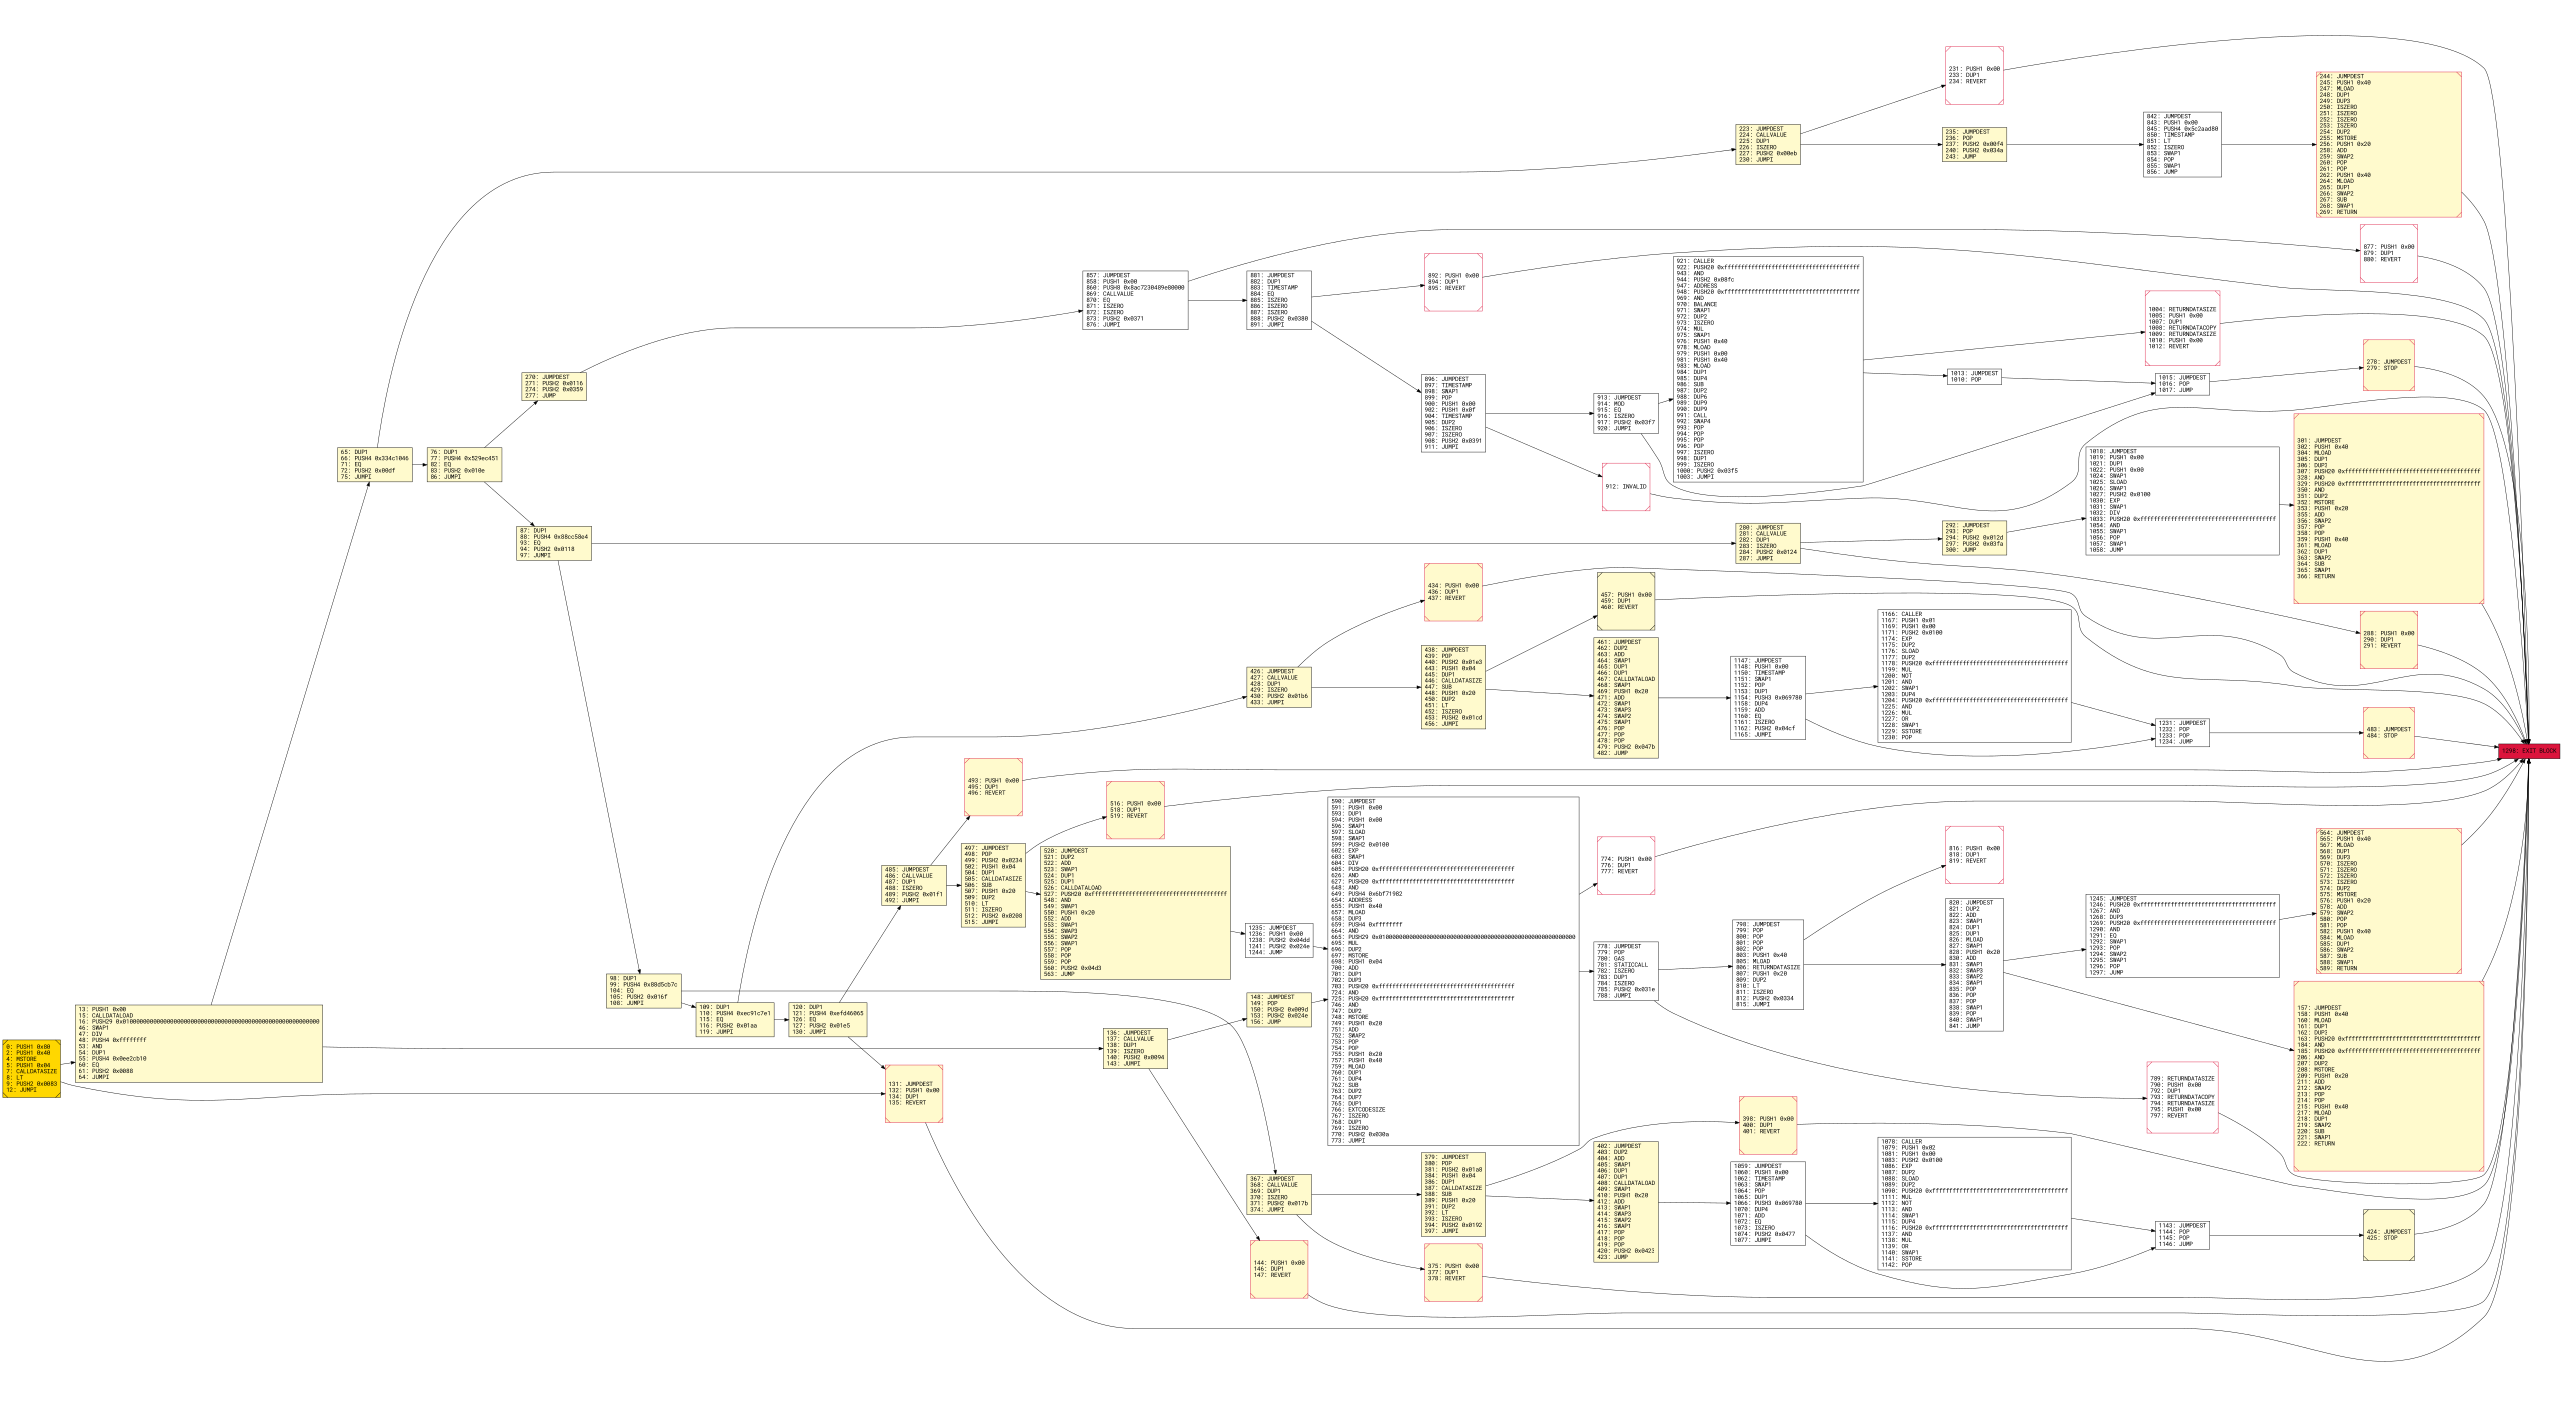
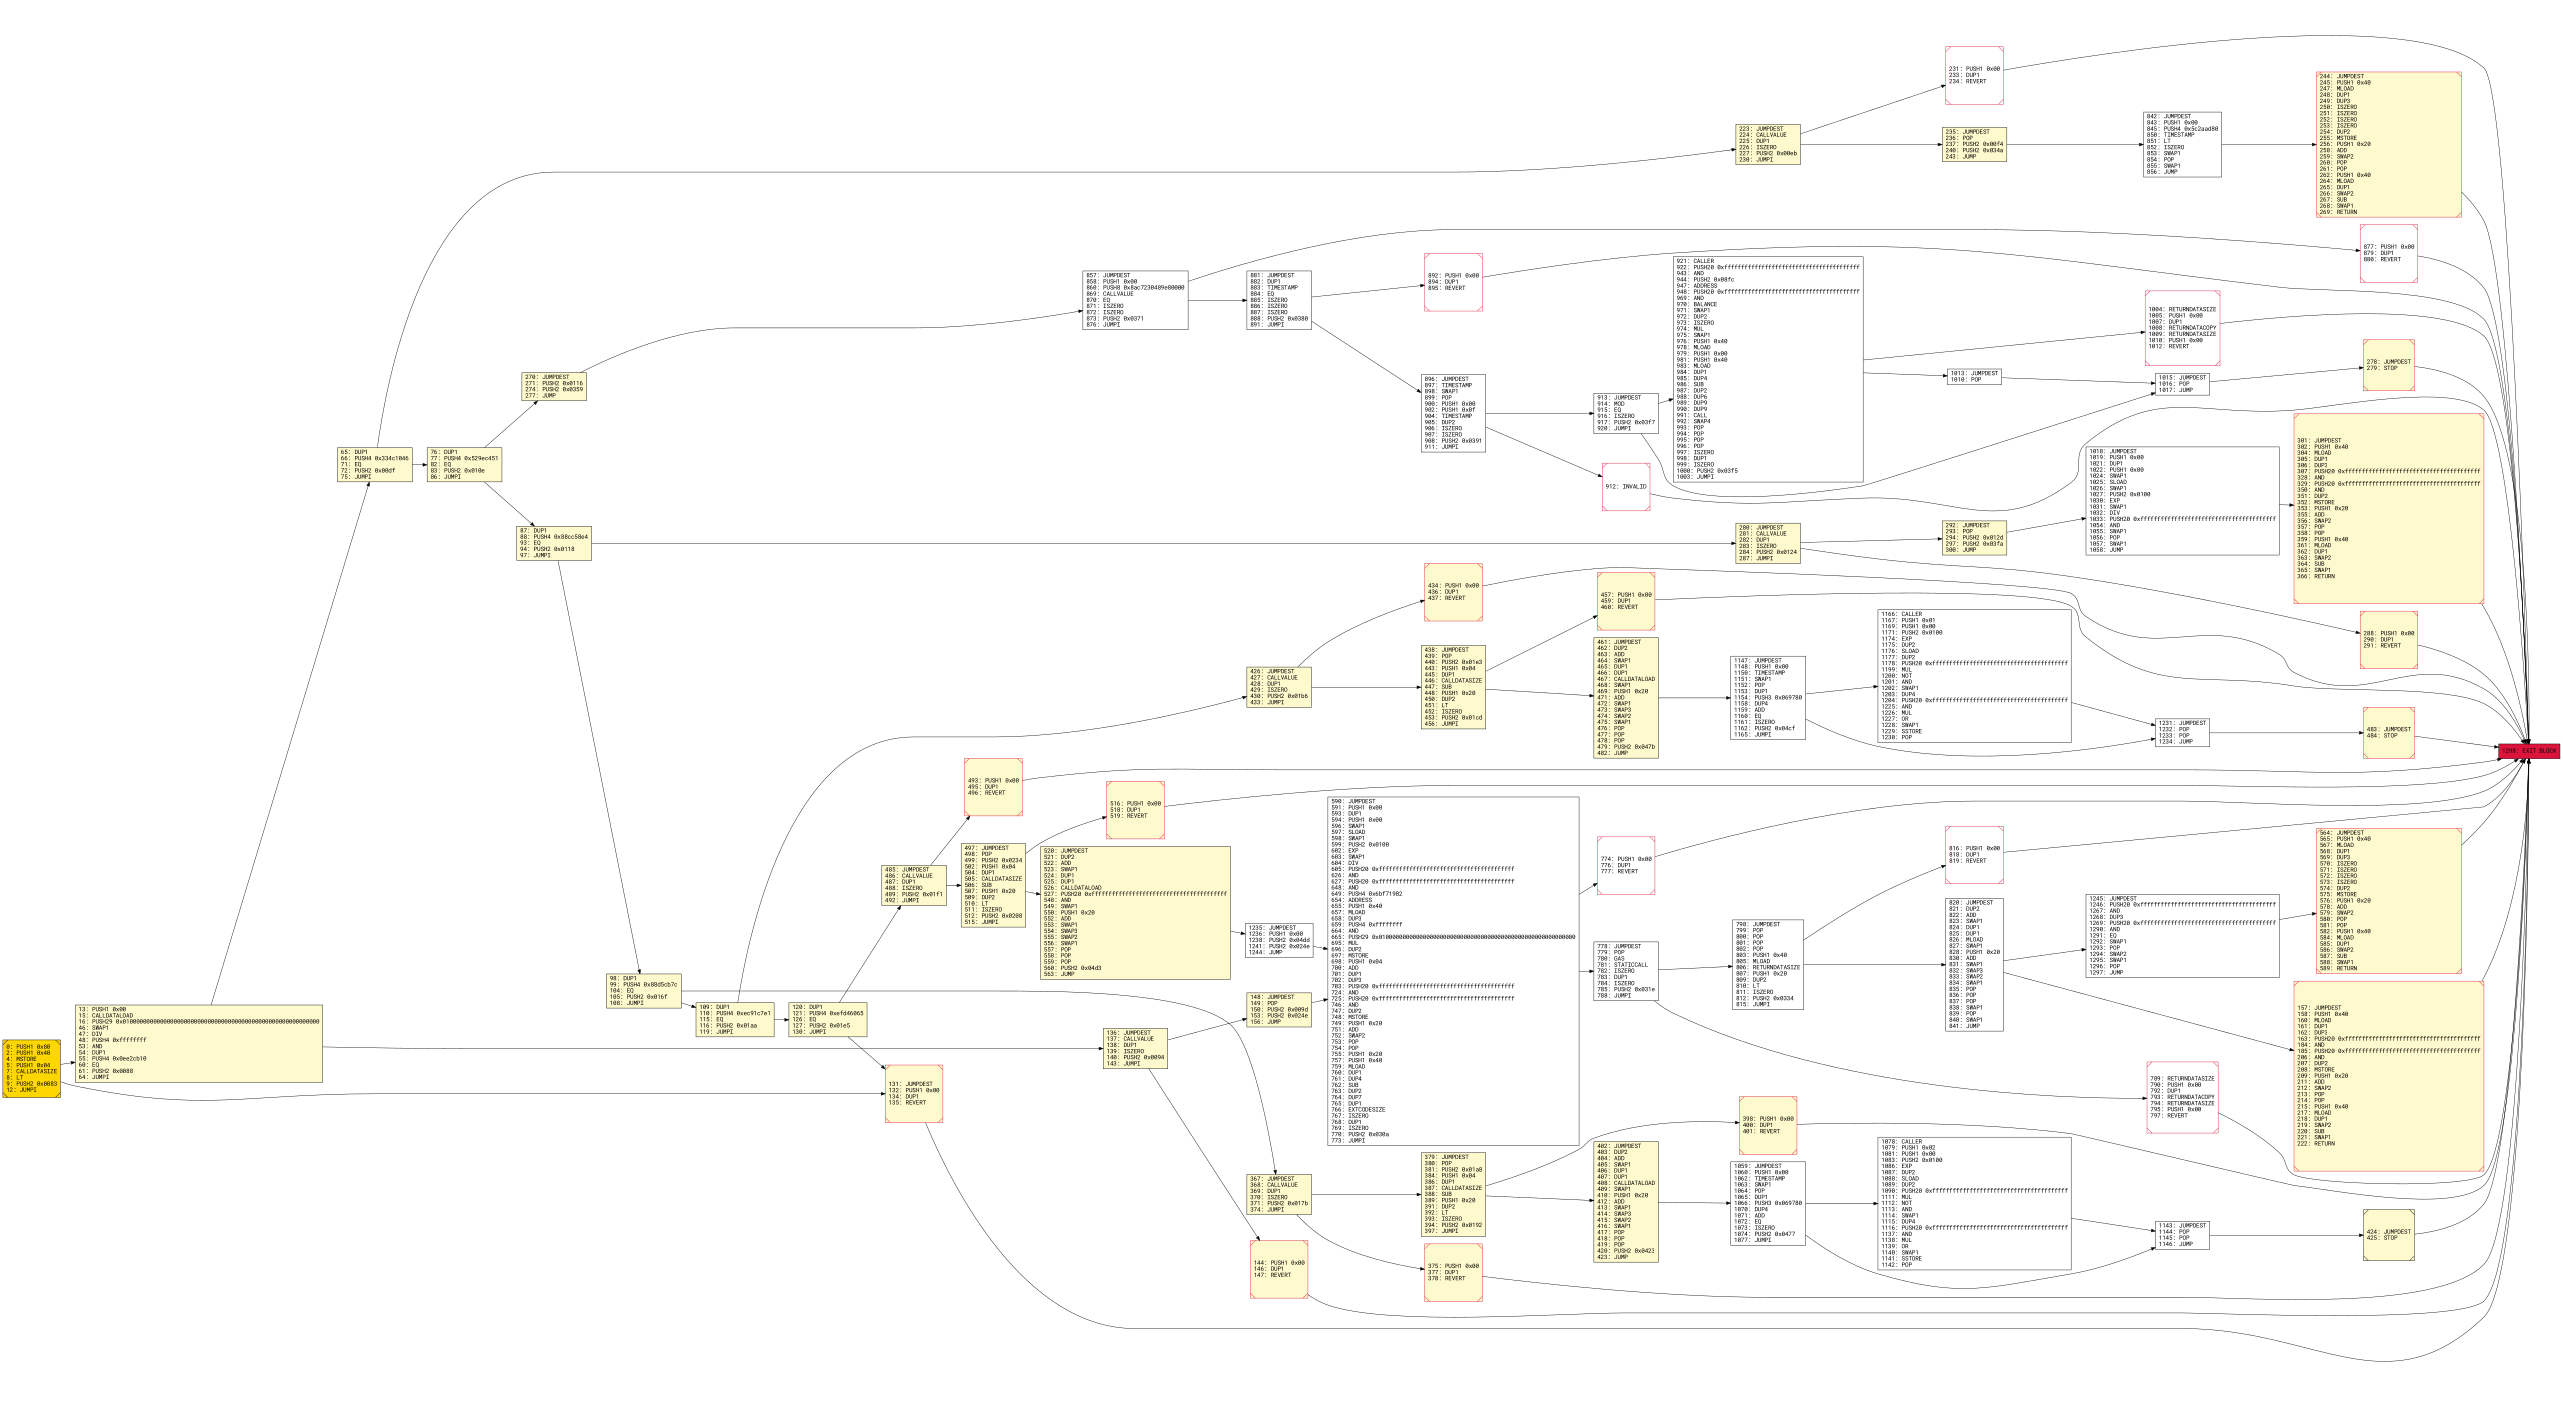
node "457: PUSH1 0x00 459: DUP1 460: REVERT": color black -> crimson
edge "816: PUSH1 0x00 818: DUP1 819: REVERT" -> "1298: EXIT BLOCK": added
